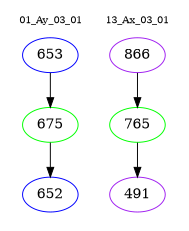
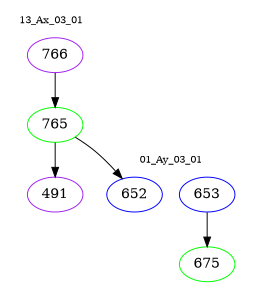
node "866": label "866" -> "766"
edge "675" -> "652": now "765" -> "652"
